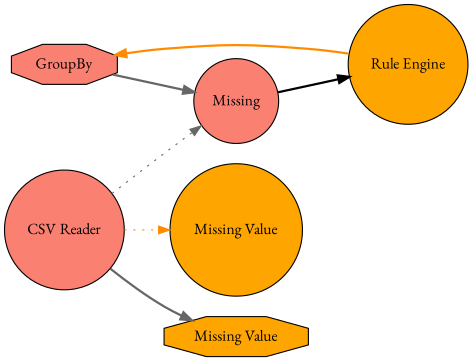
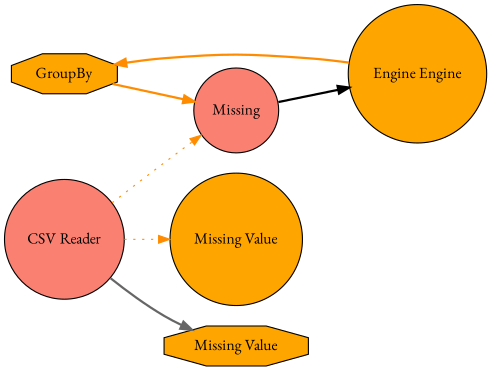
node "GroupBy": fillcolor salmon -> orange
node "Rule Engine": label "Rule Engine" -> "Engine Engine"
edge "GroupBy" -> "Missing": color gray40 -> darkorange
edge "CSV Reader" -> "Missing": color gray40 -> darkorange
